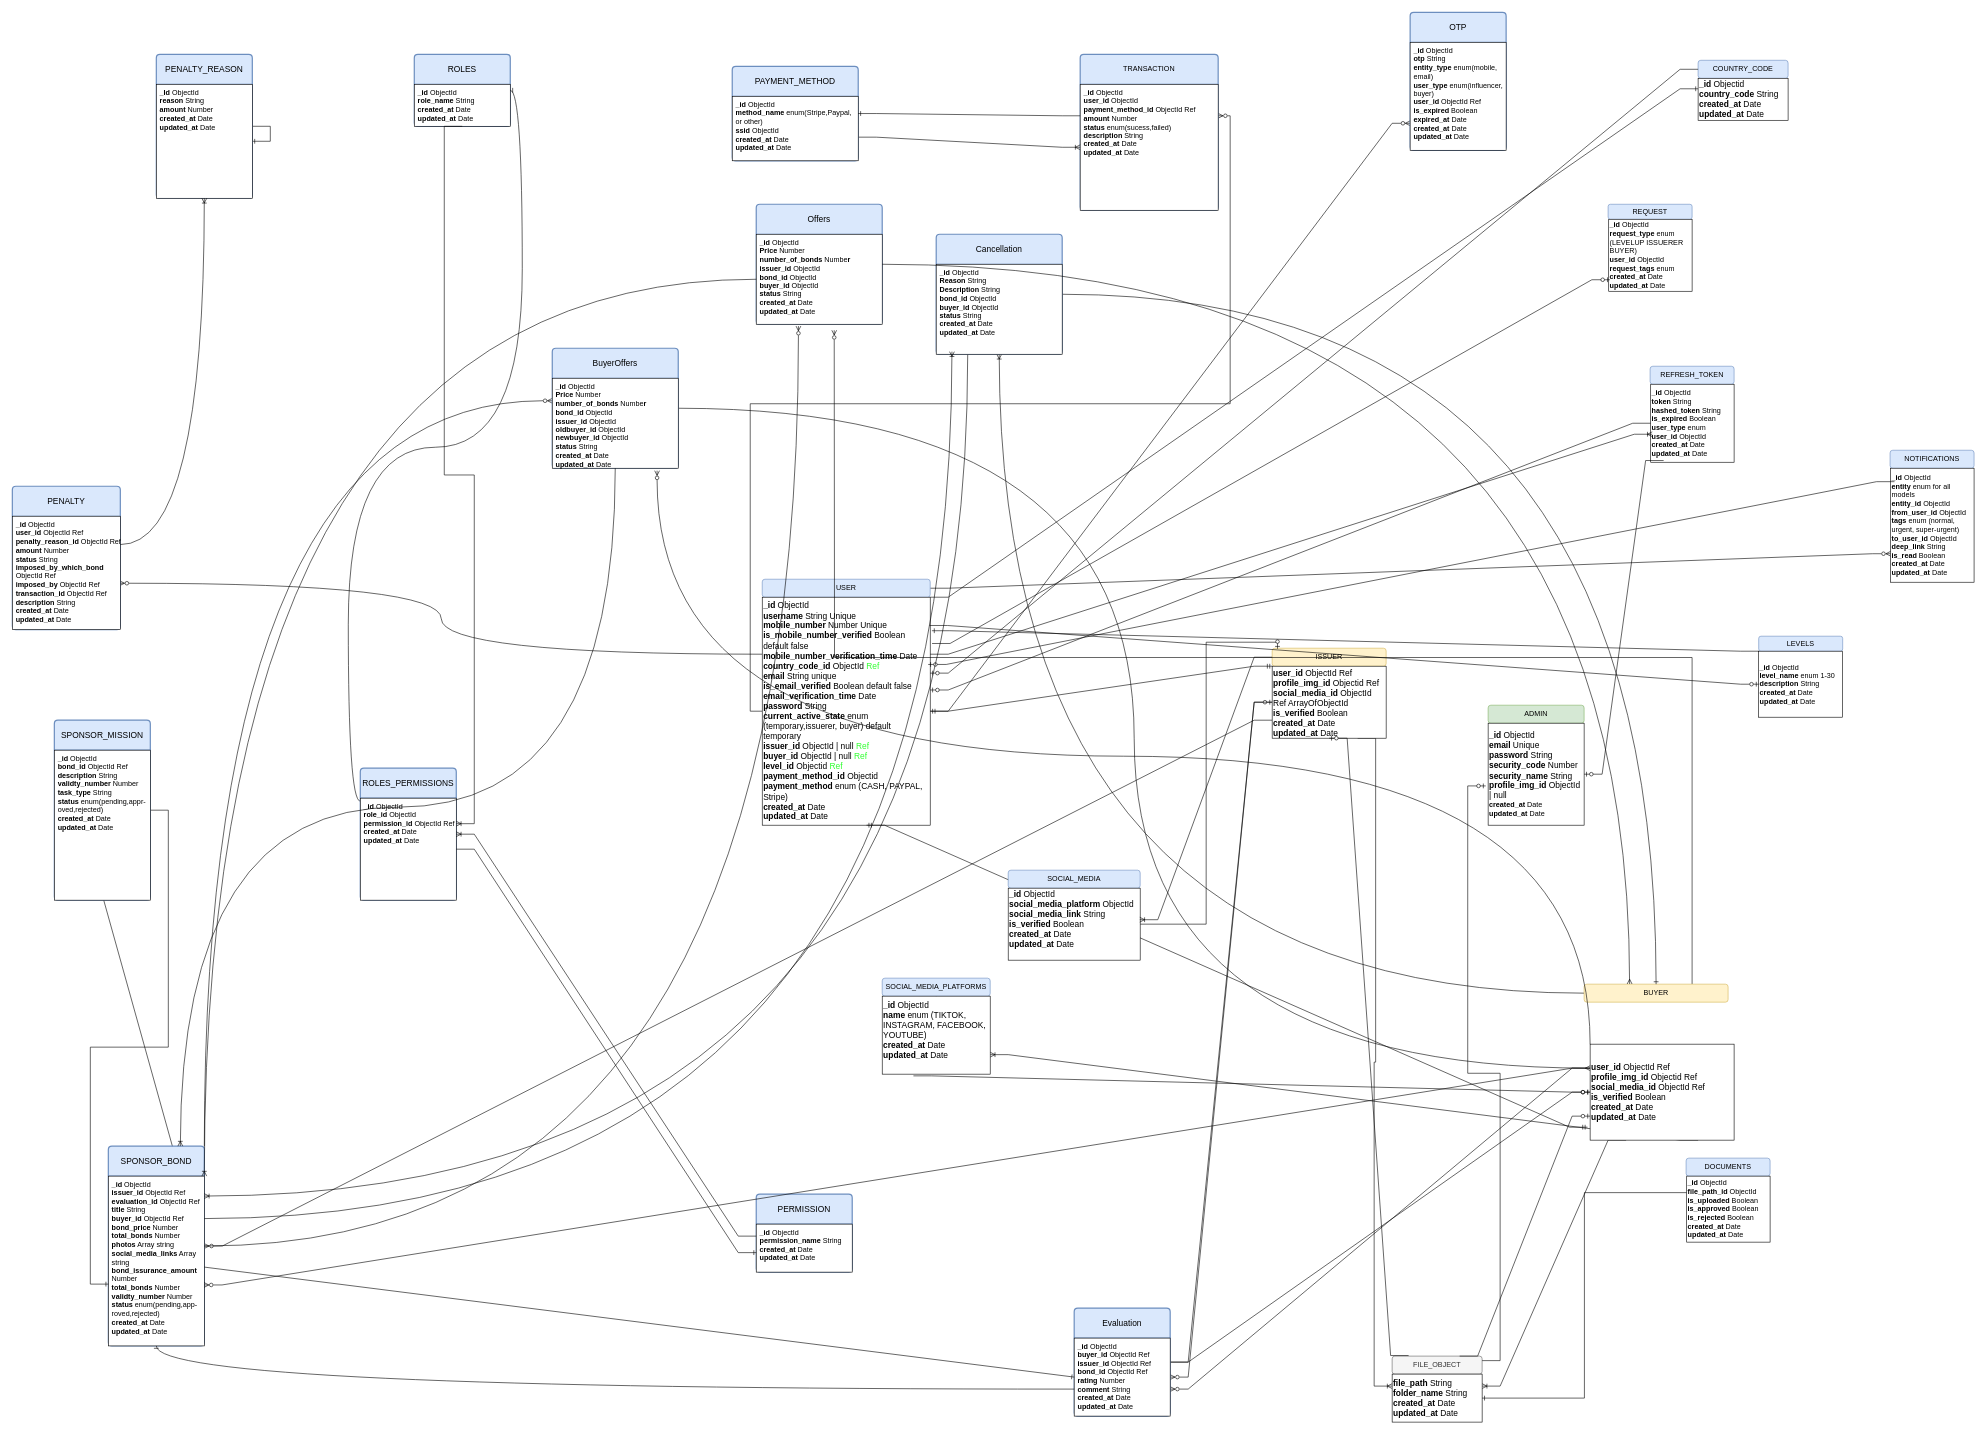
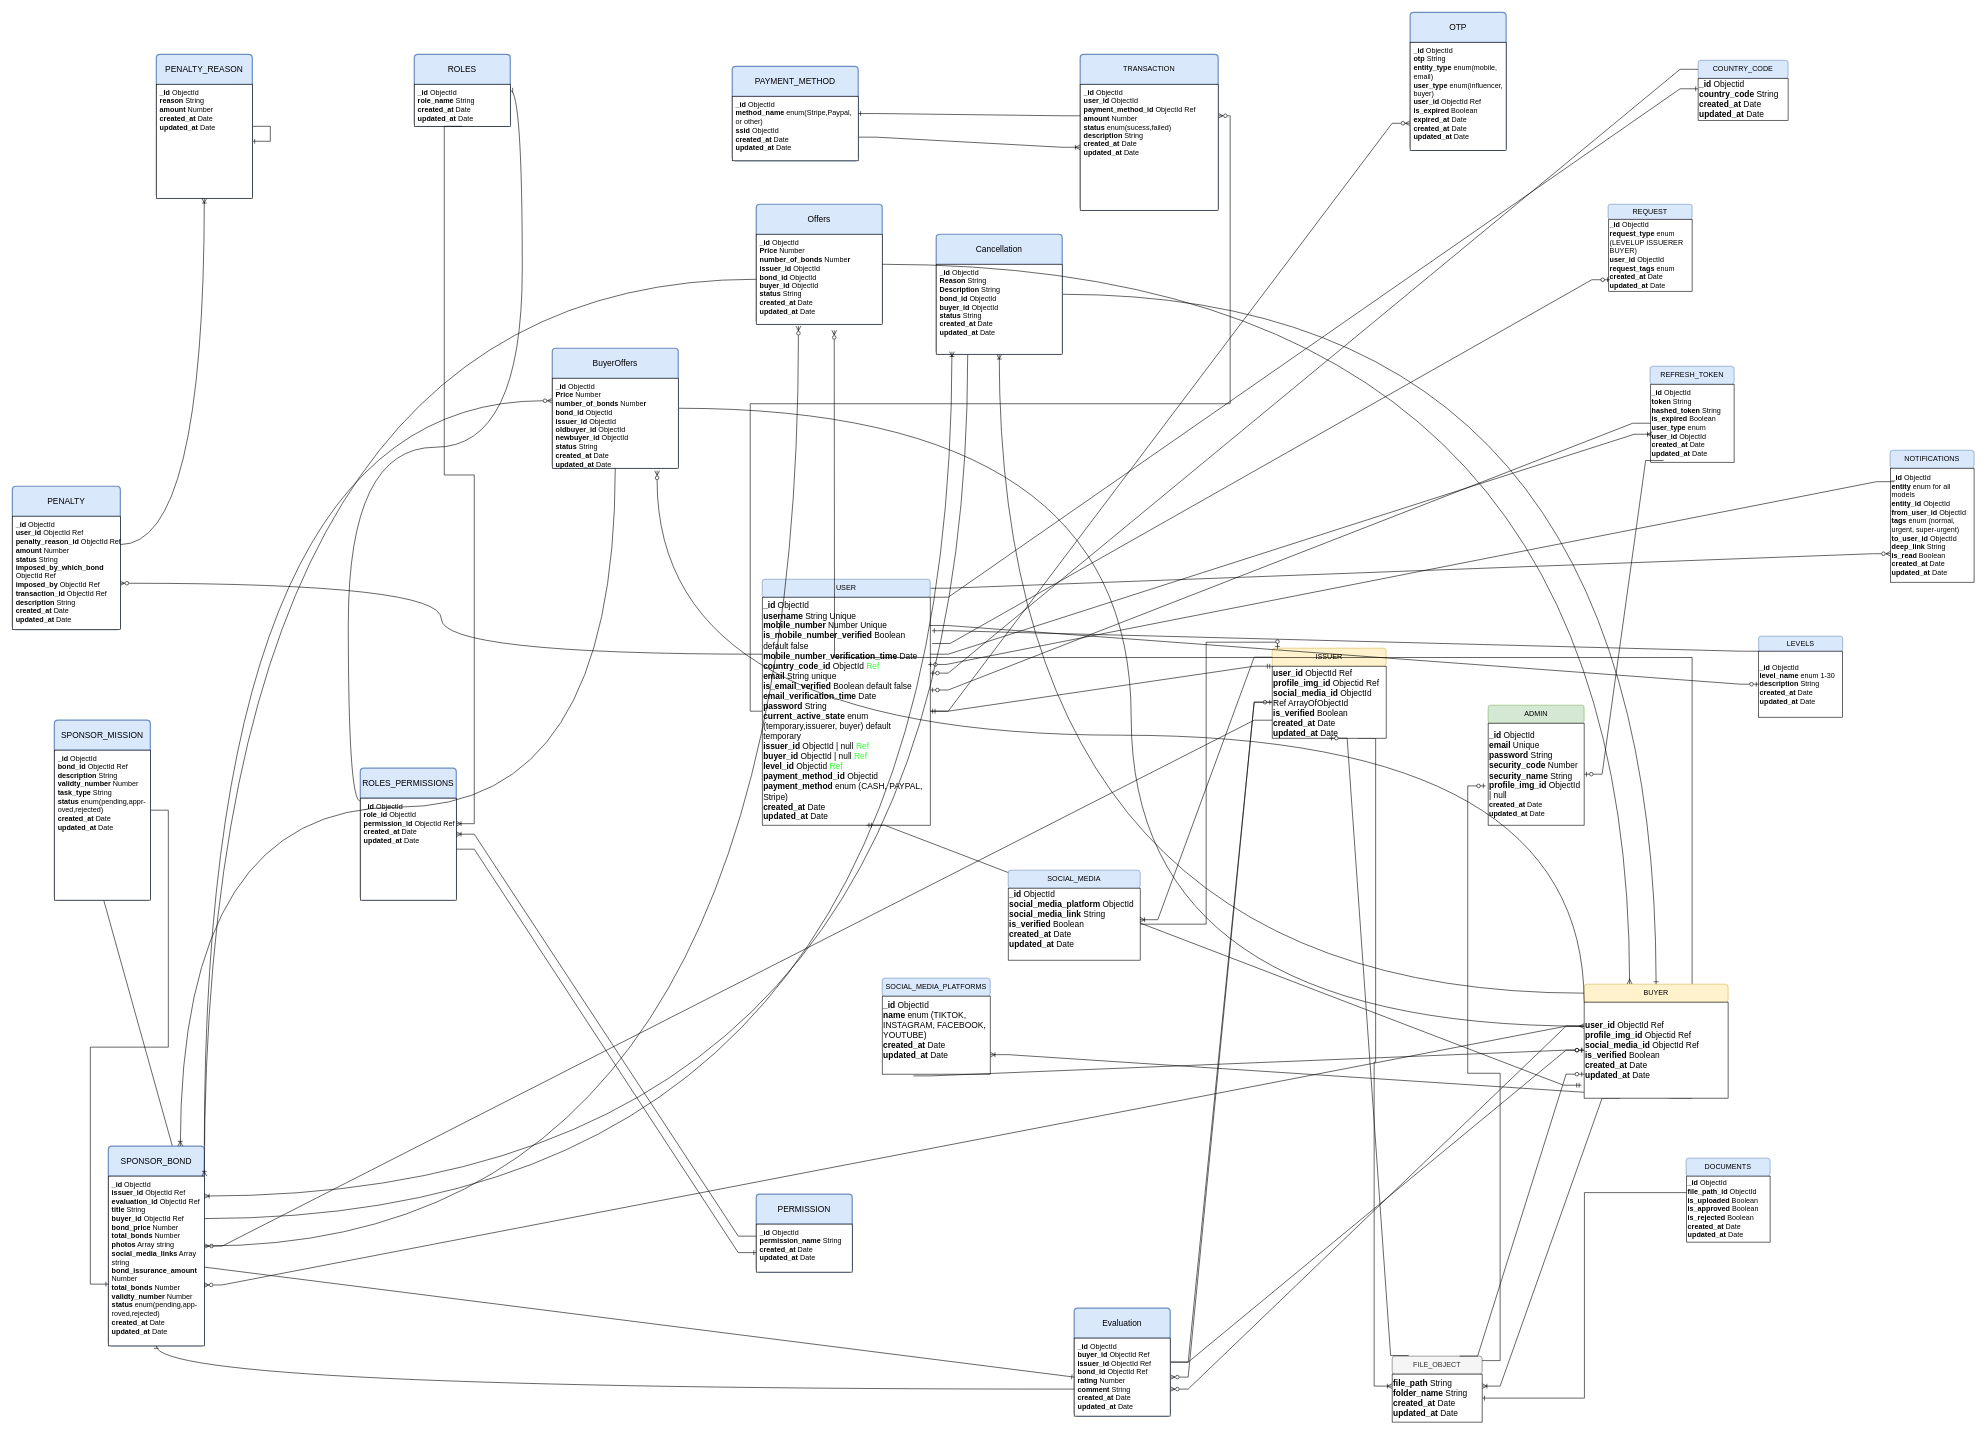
node "user_id ObjectId Ref profile_img_id Objectid Ref social_media_id ObjectId Ref is_verified Boolean created_at Date updated_at Date": moved (1662, 1092) -> (1656, 1050)
